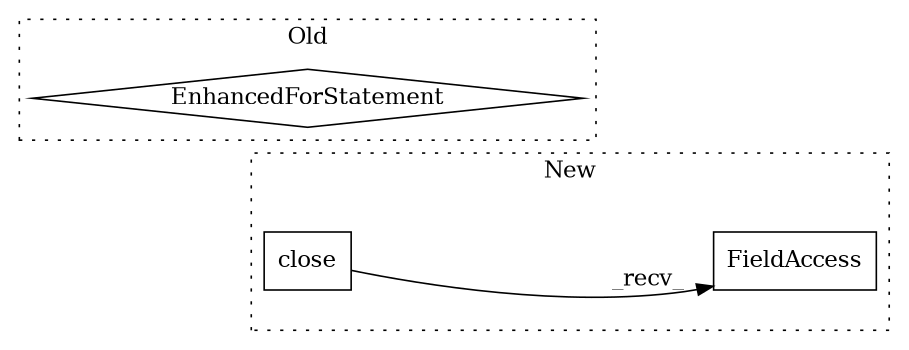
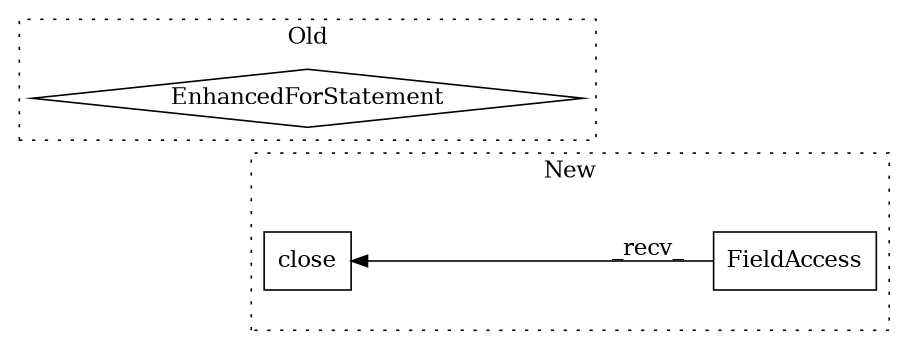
edge "close" -> "FieldAccess": reversed
